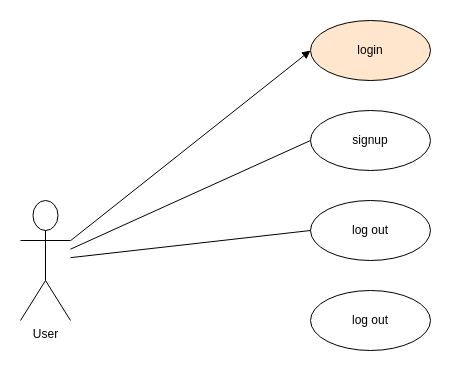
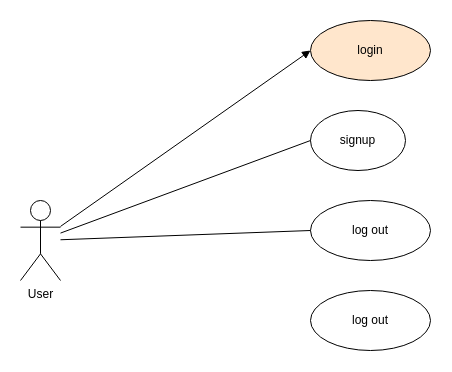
node "signup": size 120x60 -> 95x60
node "User": size 50x120 -> 40x80
